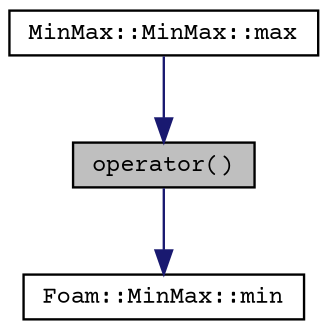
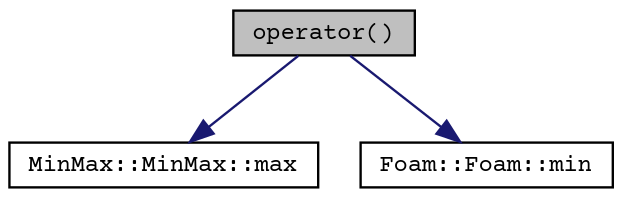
edge "MinMax::MinMax::max" -> "operator()": reversed
node "Foam::MinMax::min": label "Foam::MinMax::min" -> "Foam::Foam::min"
